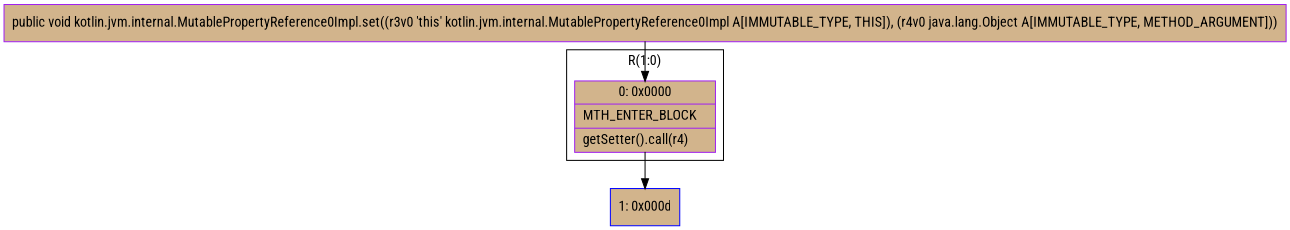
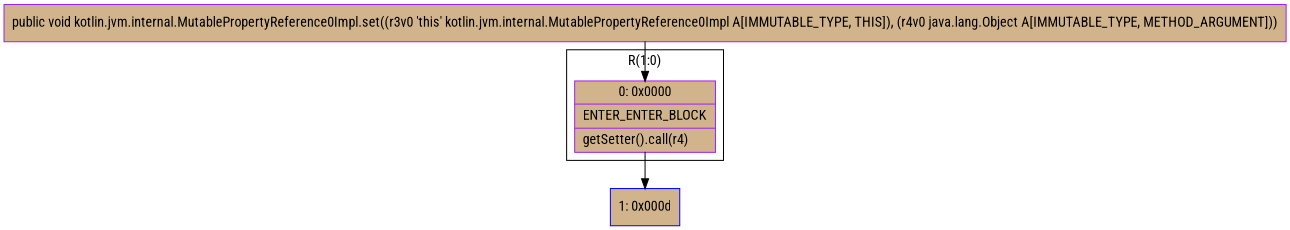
node "0: 0x0000": text "MTH_ENTER_BLOCK" -> "ENTER_ENTER_BLOCK"
